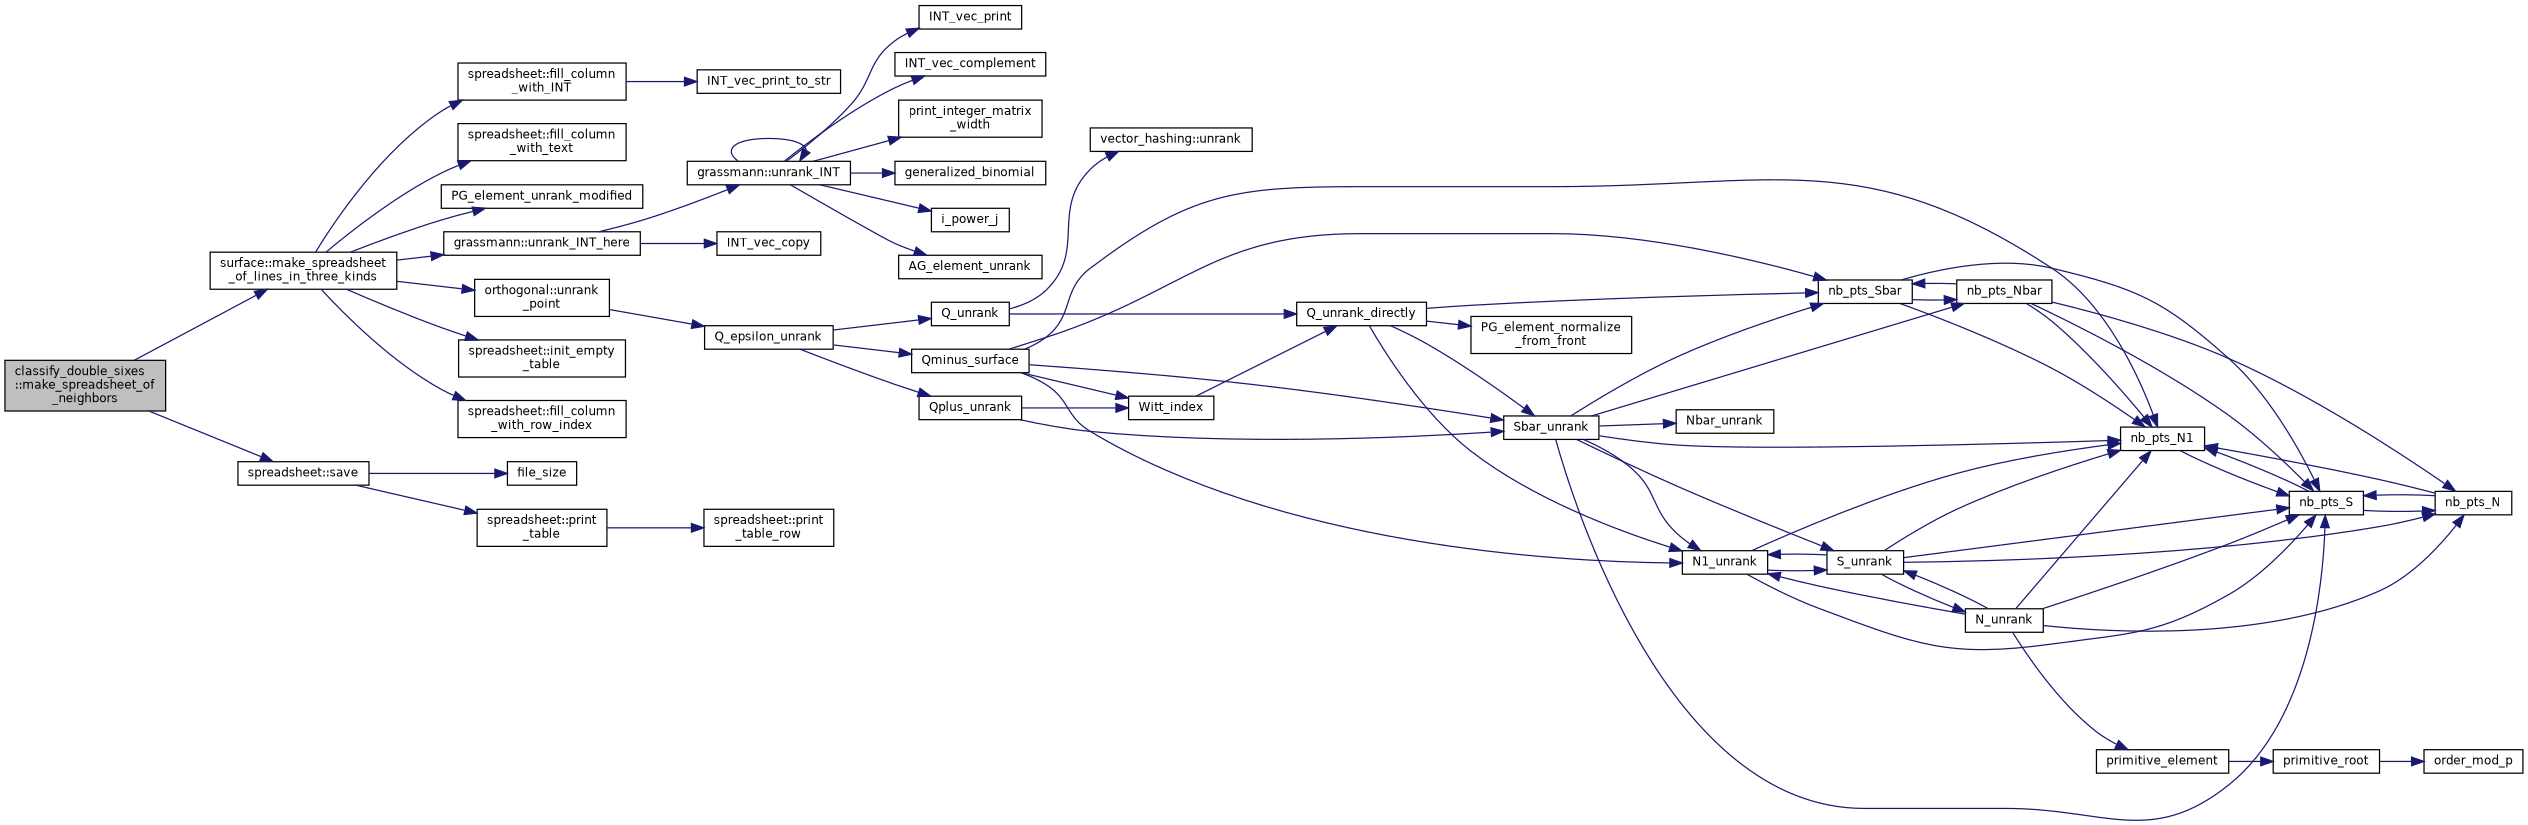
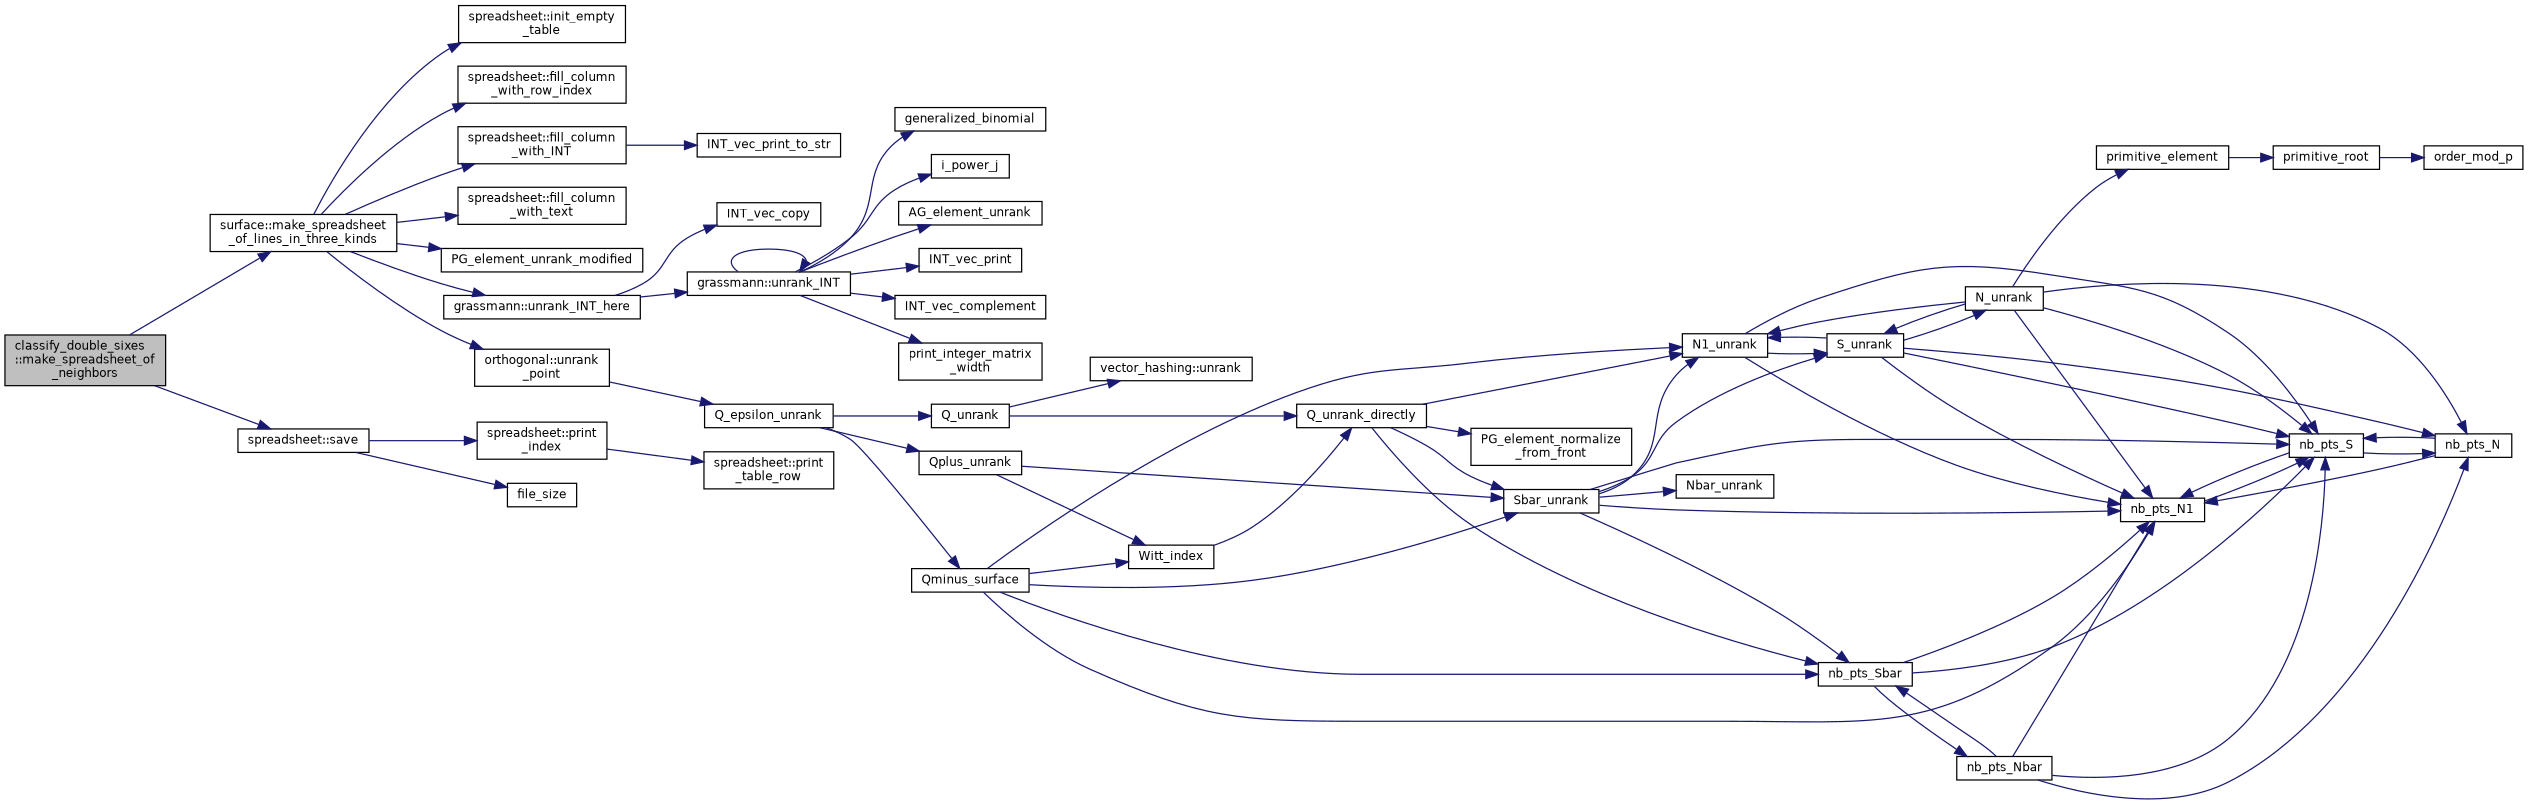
edge "Sbar_unrank" -> "nb_pts_Nbar": removed
node "spreadsheet::print _table": label "spreadsheet::print _table" -> "spreadsheet::print _index"
